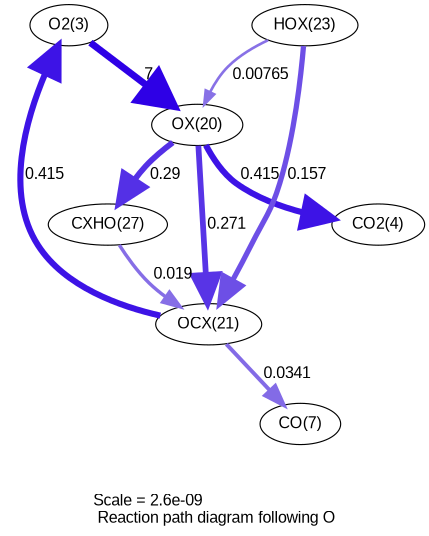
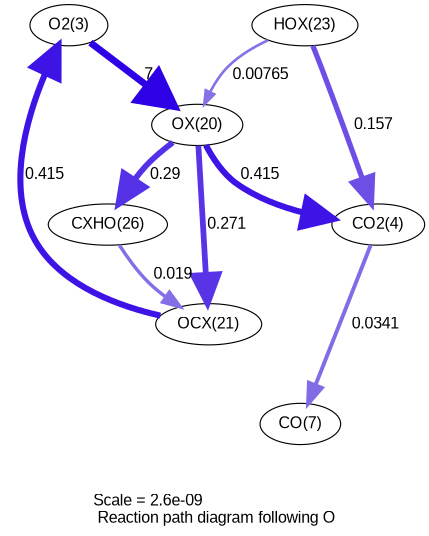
edge "HOX(23)" -> "OCX(21)": now "HOX(23)" -> "CO2(4)"
node "CXHO(27)": label "CXHO(27)" -> "CXHO(26)"
edge "OCX(21)" -> "CO(7)": now "CO2(4)" -> "CO(7)"
